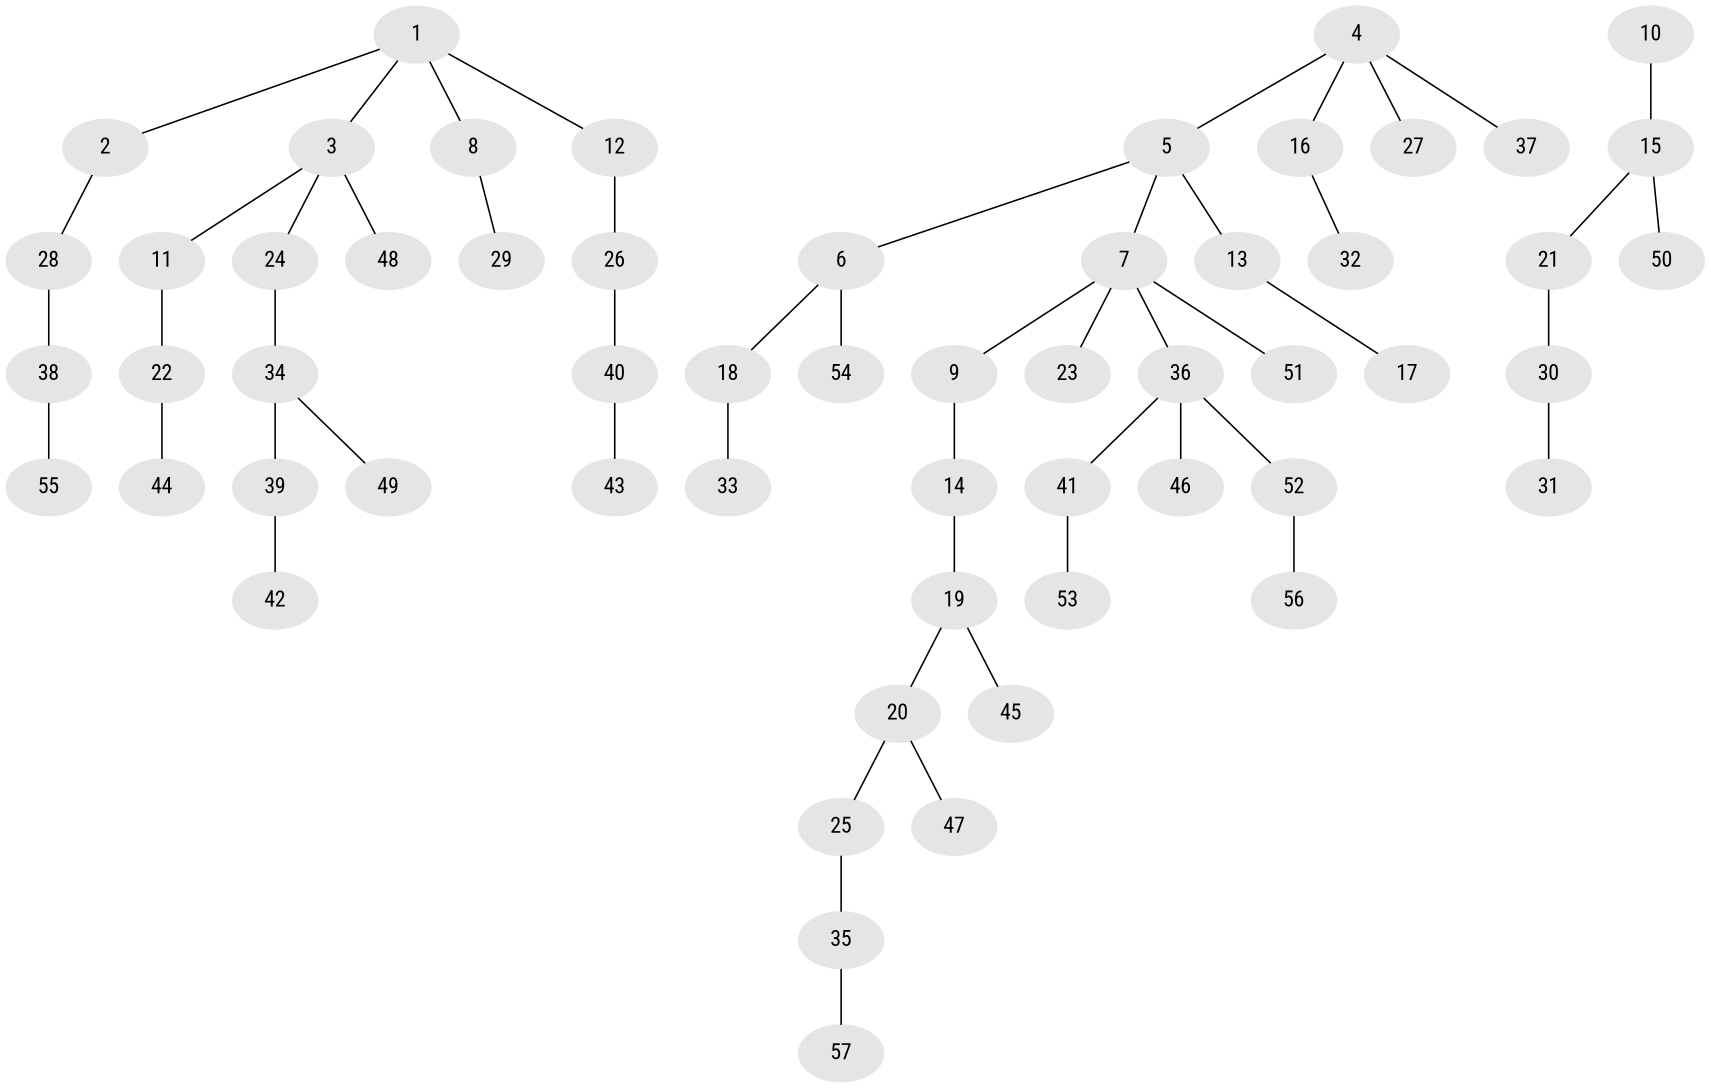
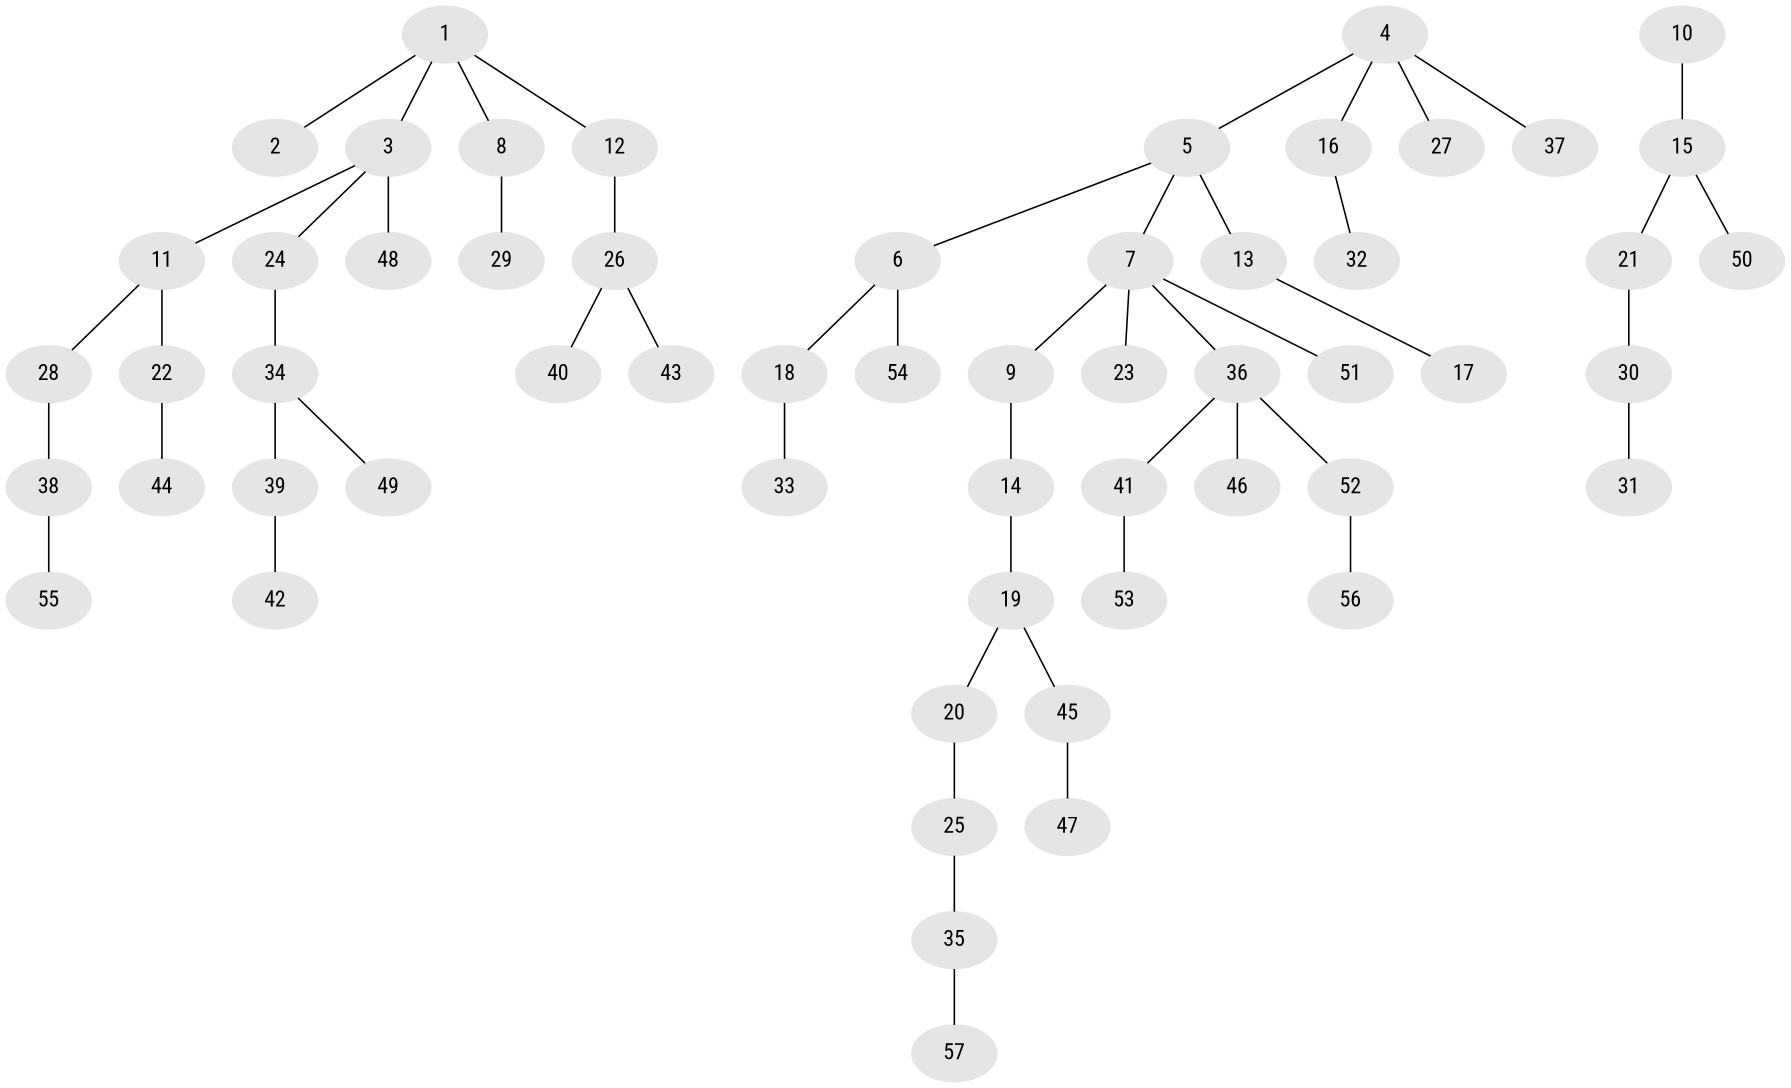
edge "2" -- "28": now "11" -- "28"
edge "40" -- "43": now "26" -- "43"
edge "20" -- "47": now "45" -- "47"
